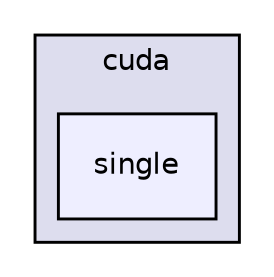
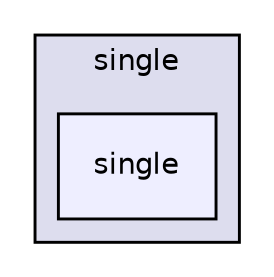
cluster "cuda": label "cuda" -> "single"
